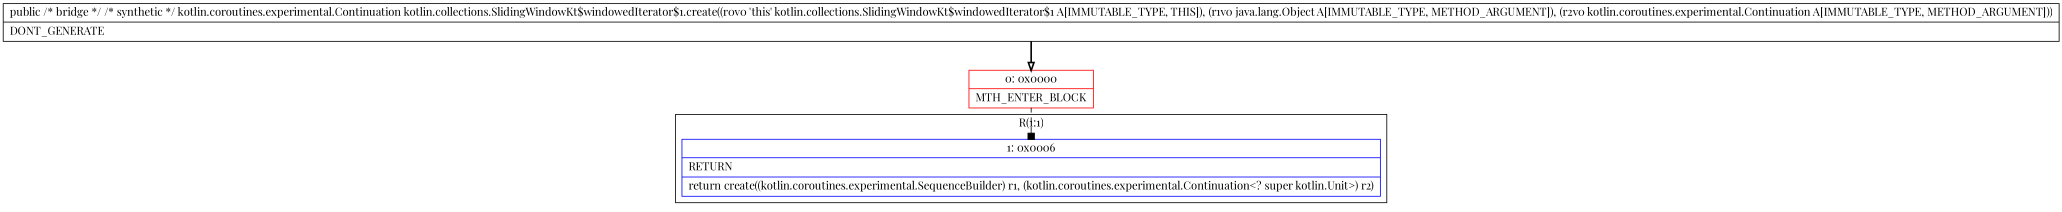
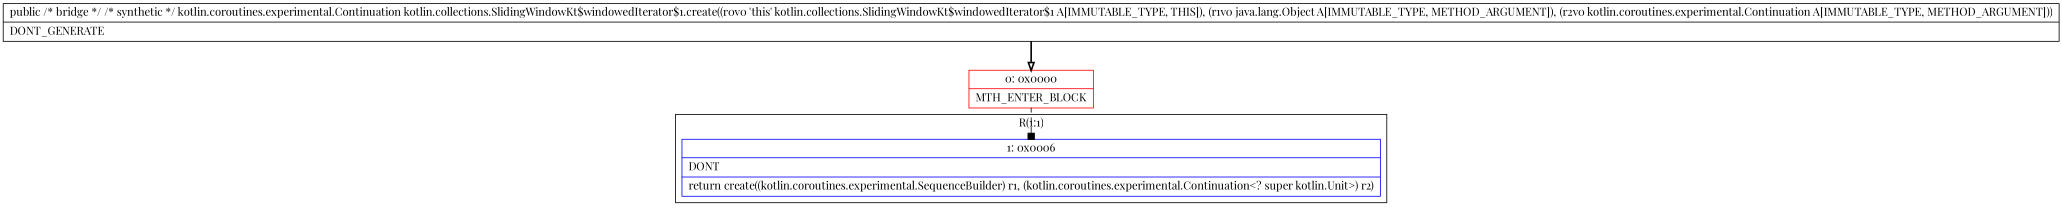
node "1: 0x0006": text "RETURN" -> "DONT"
